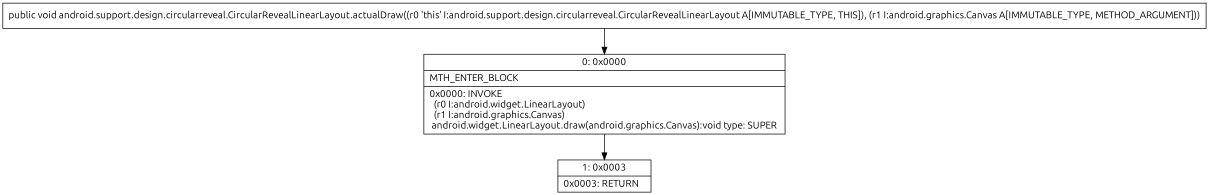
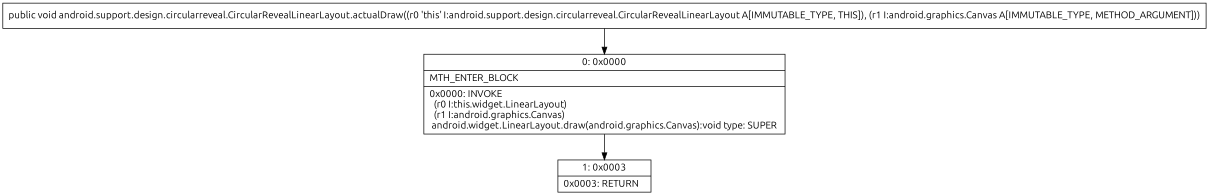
node "0: 0x0000": text "(r0 I:android.widget.LinearLayout)" -> "(r0 I:this.widget.LinearLayout)"
